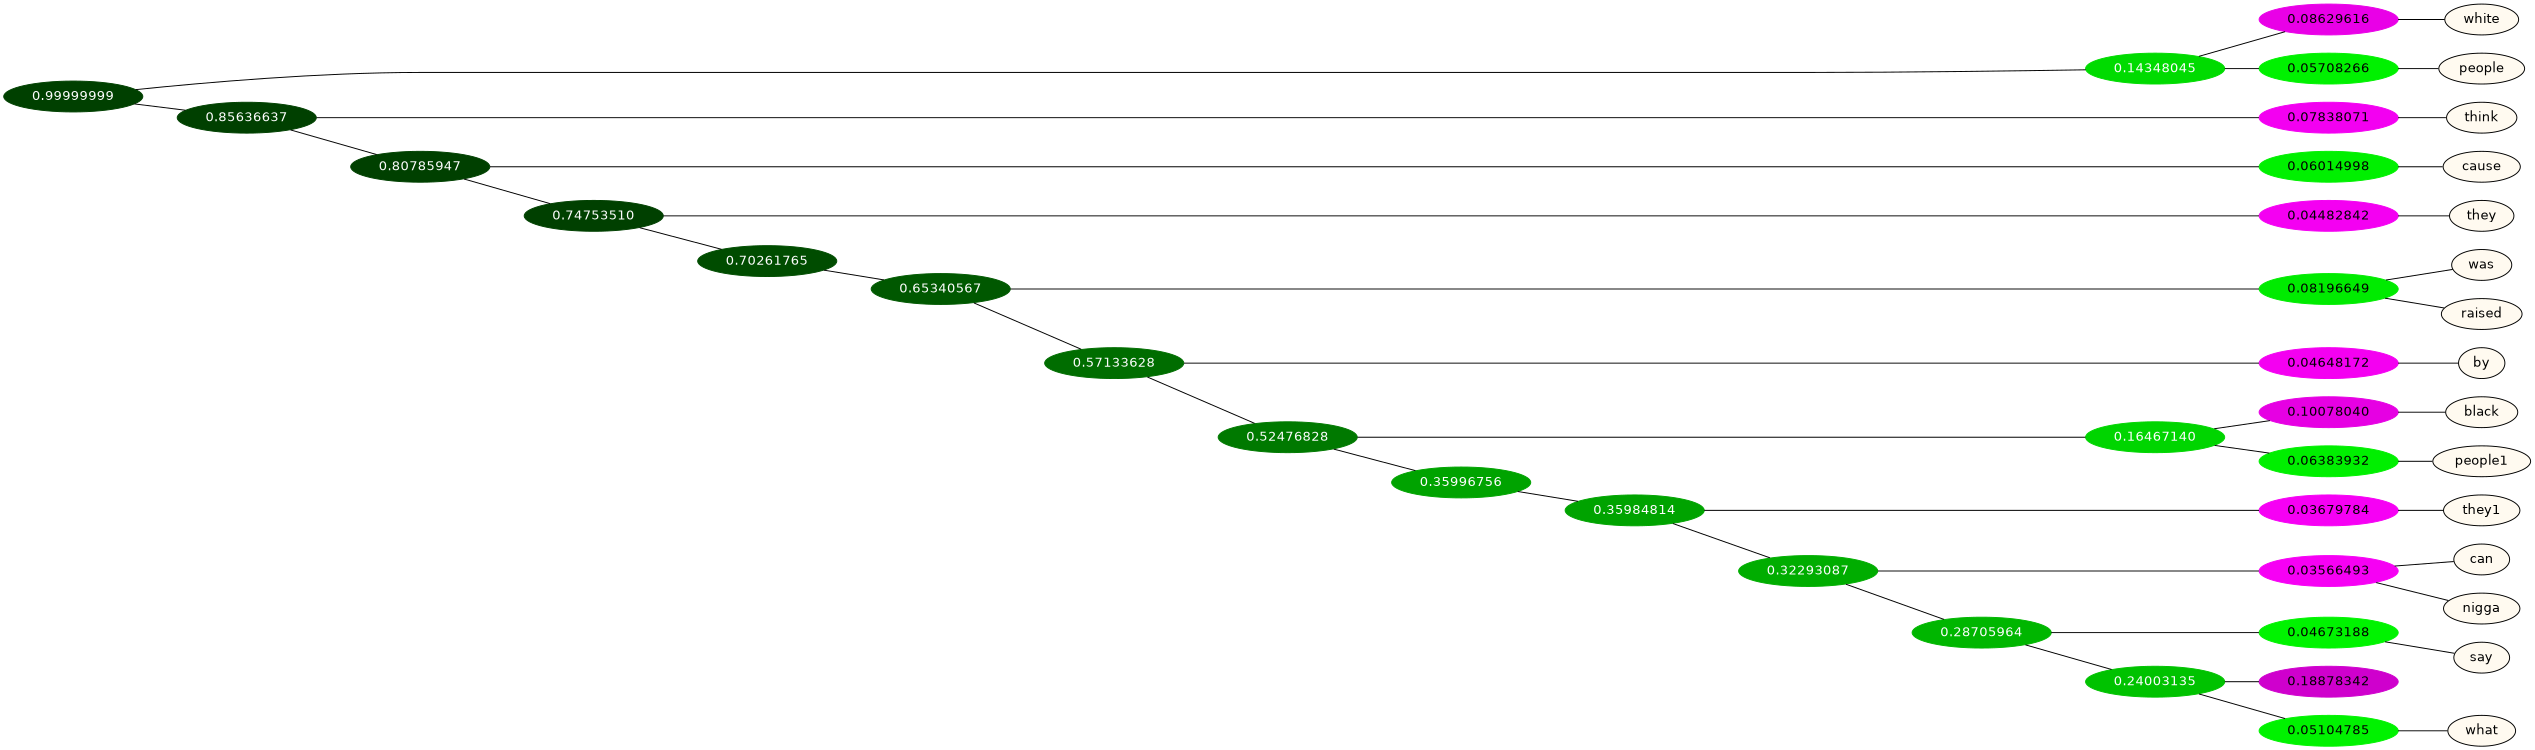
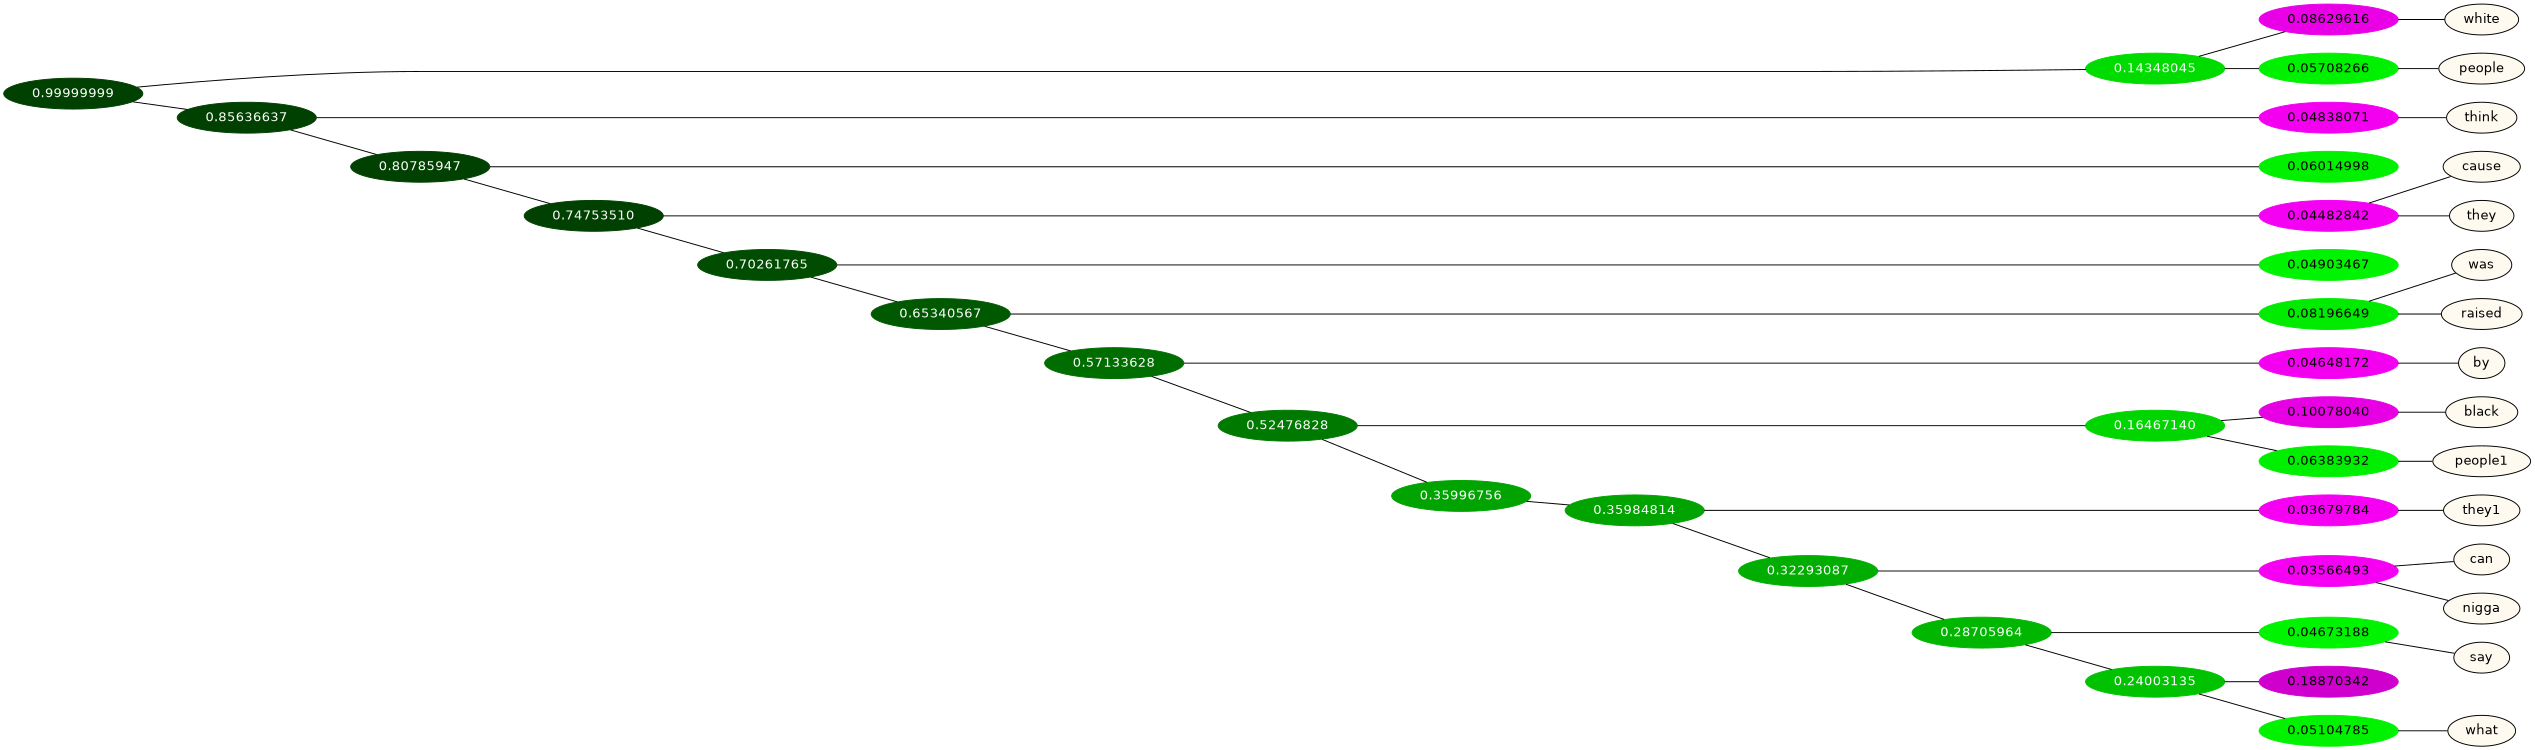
node "0.07838071": label "0.07838071" -> "0.04838071"
edge "0.06014998" -- "cause": now "0.04482842" -- "cause"
node "0.04903467": added
node "0.18878342": label "0.18878342" -> "0.18870342"
